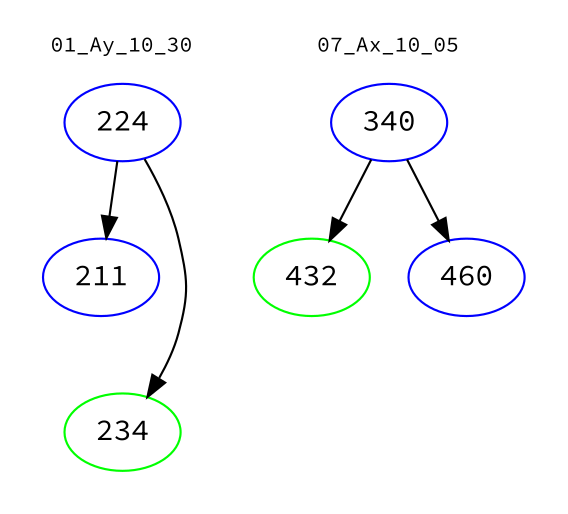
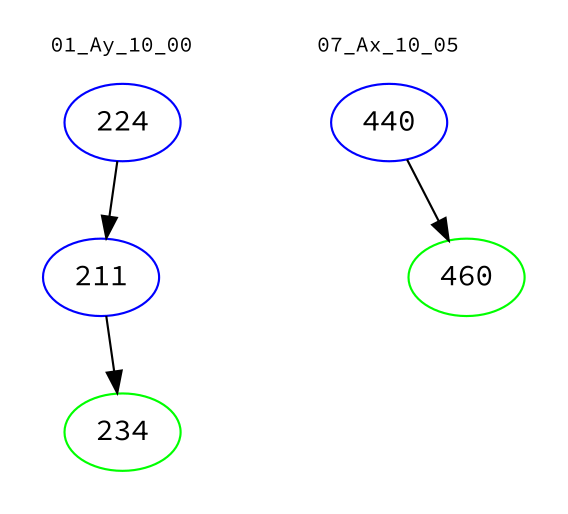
cluster "01_Ay_10_30": label "01_Ay_10_30" -> "01_Ay_10_00"
node "340": label "340" -> "440"
edge "224" -> "234": now "211" -> "234"
node "432": removed
node "460": color blue -> green
